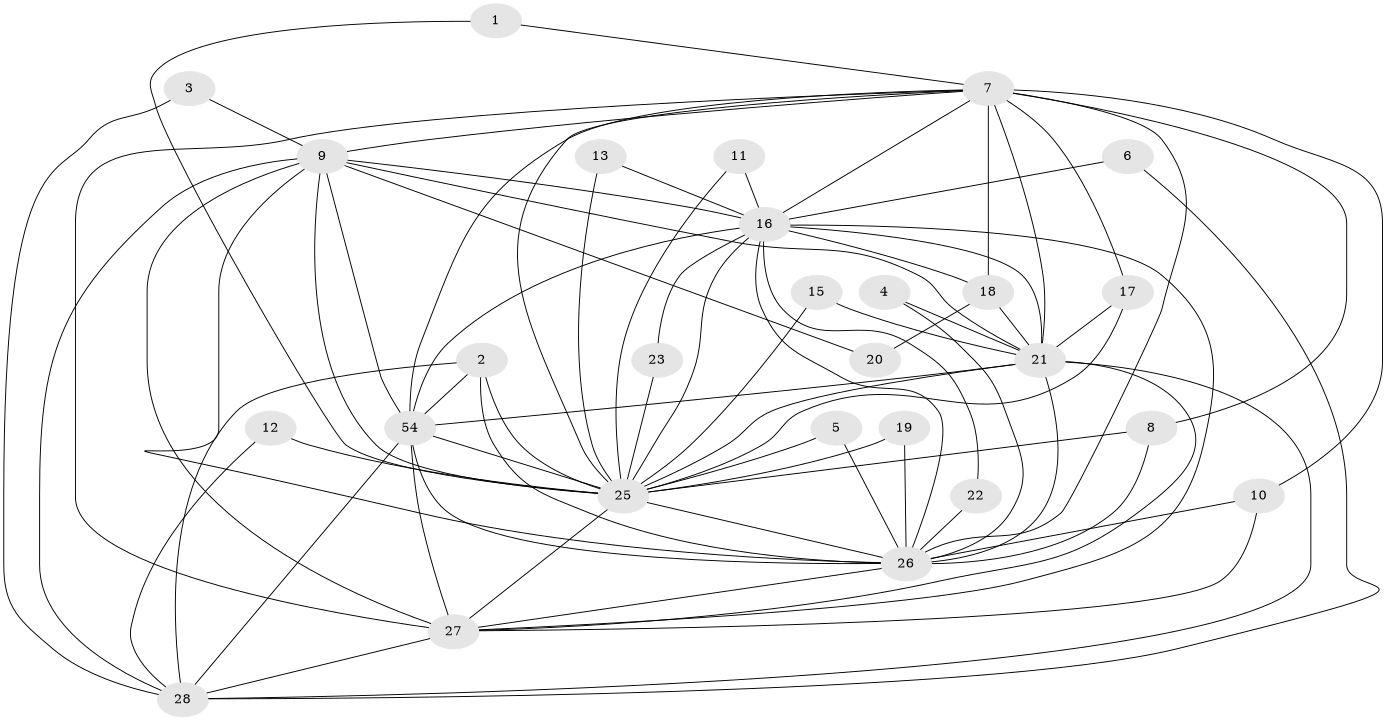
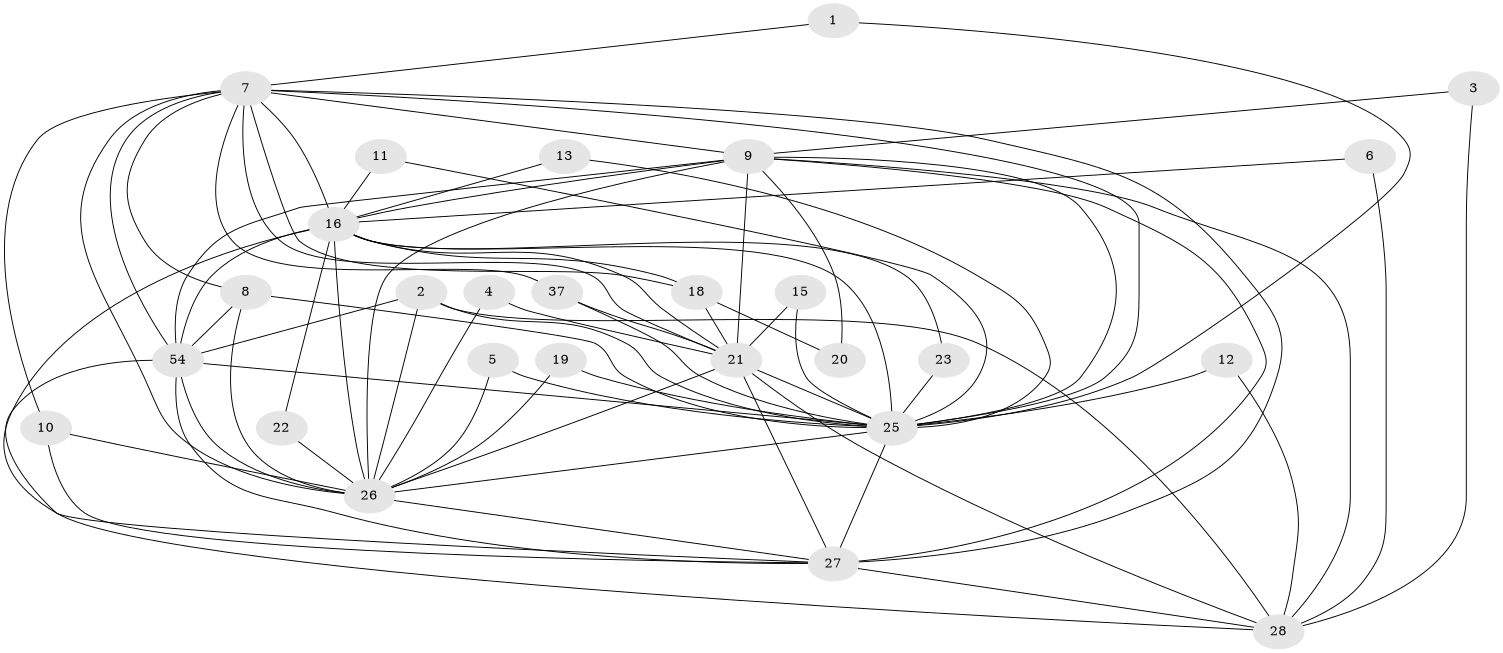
node "17": label "17" -> "37"
edge "21" -- "54": now "8" -- "54"
